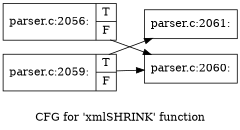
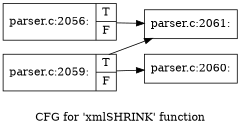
edge "parser.c:2056:" -> "parser.c:2060:": now "parser.c:2056:" -> "parser.c:2061:"
